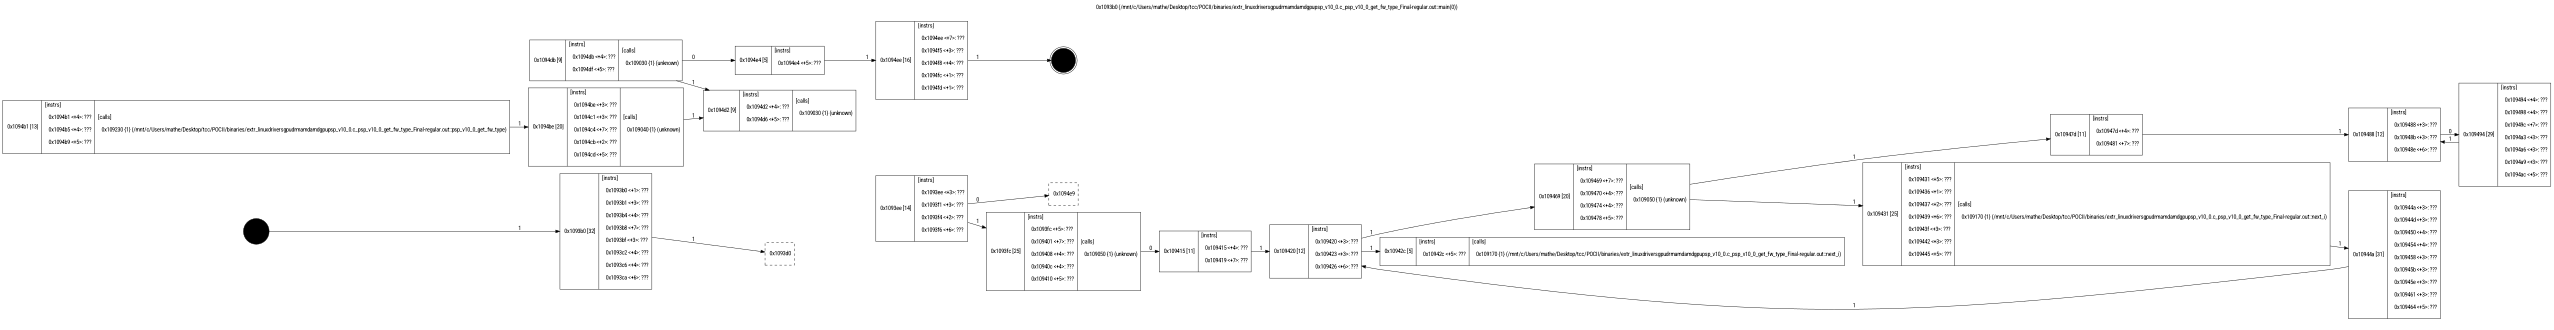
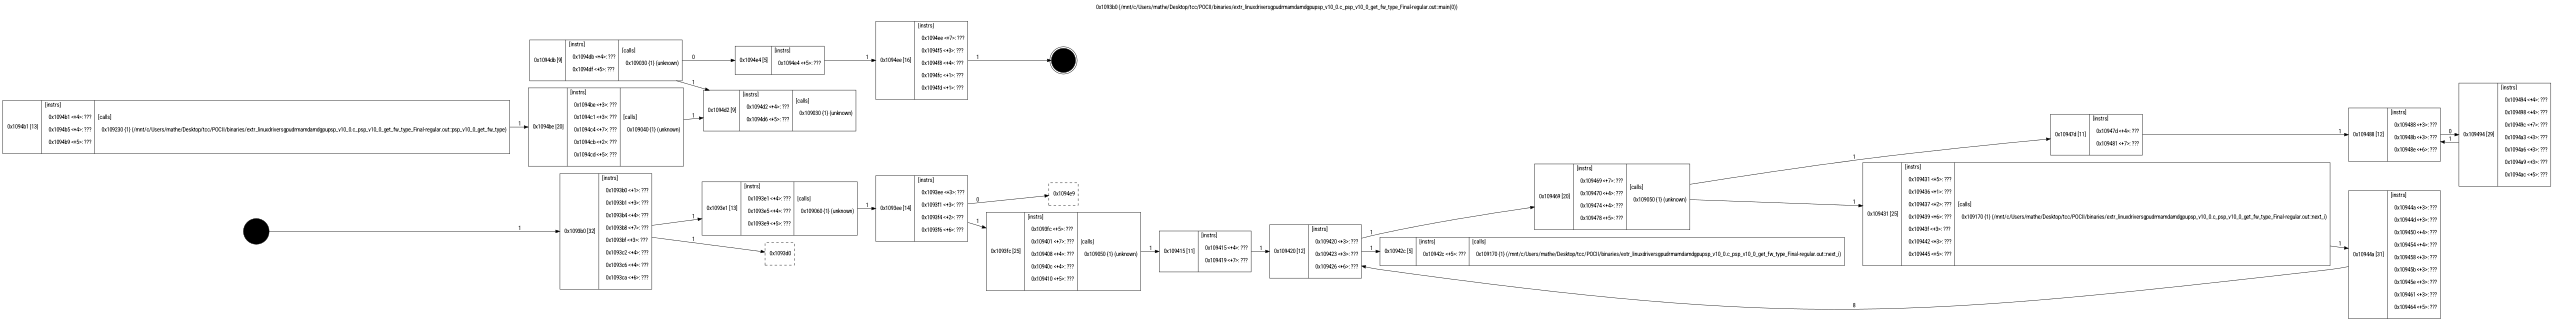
node "0x1093e1 [13]": added
edge "0x1093fc [25]" -> "0x109415 [11]": label " 0" -> " 1"
edge "0x10944a [31]" -> "0x109420 [12]": label " 1" -> " 8"
